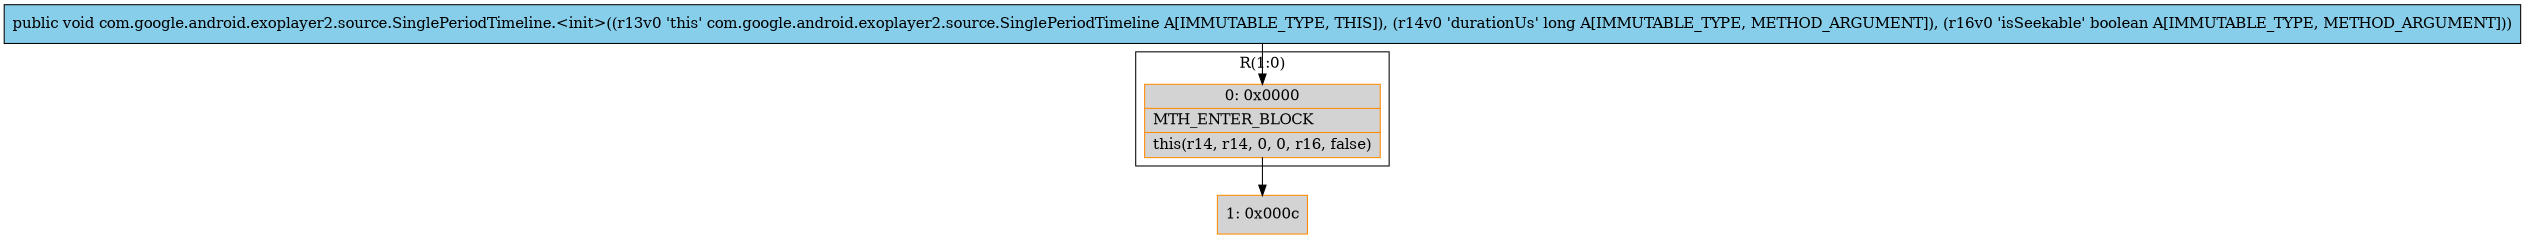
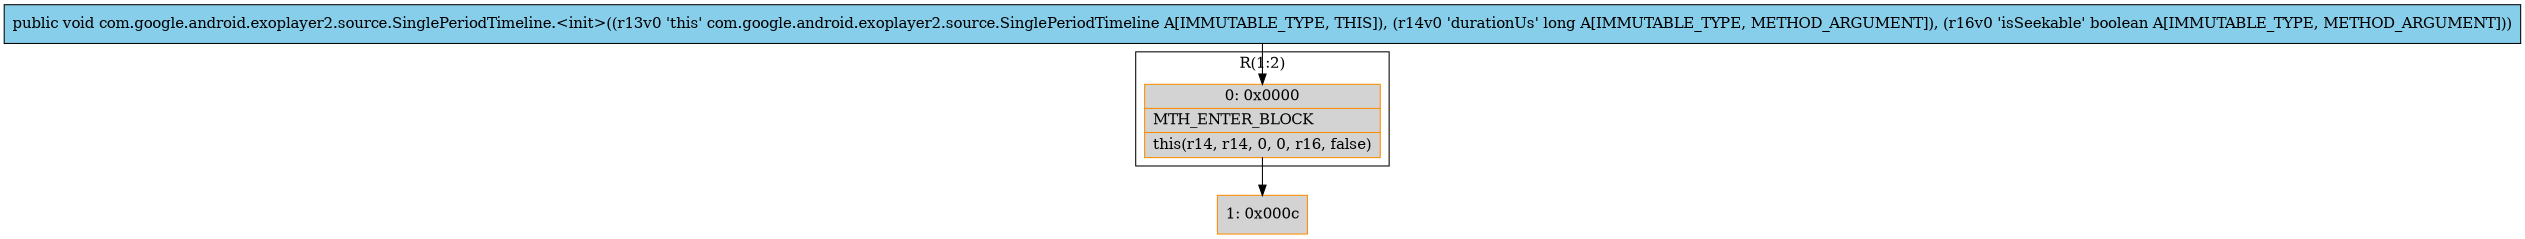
cluster "R(1:0)": label "R(1:0)" -> "R(1:2)"
